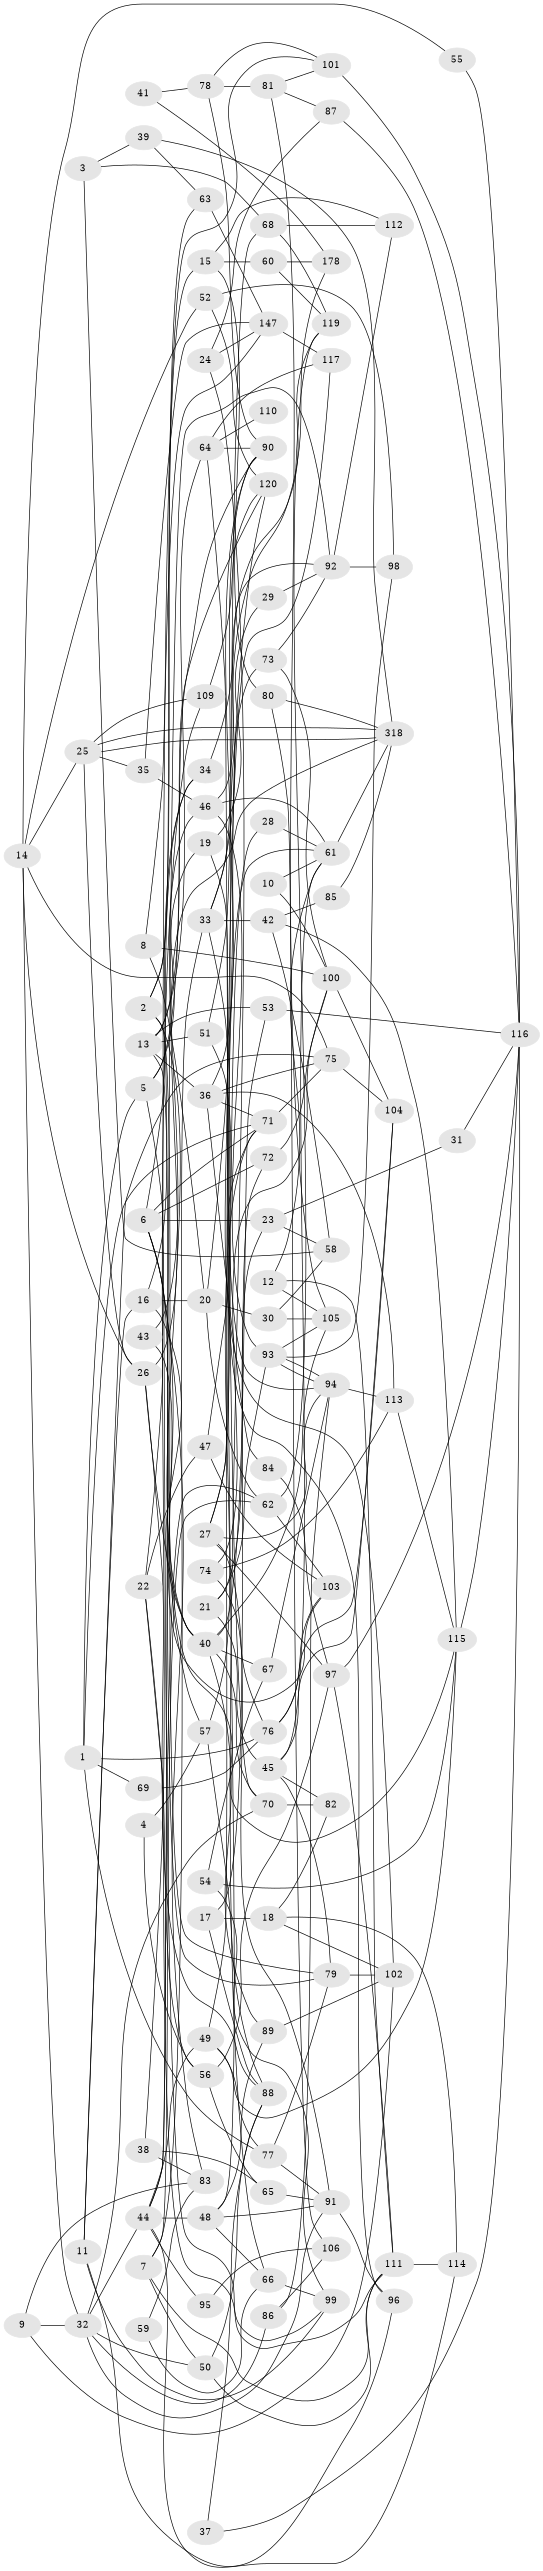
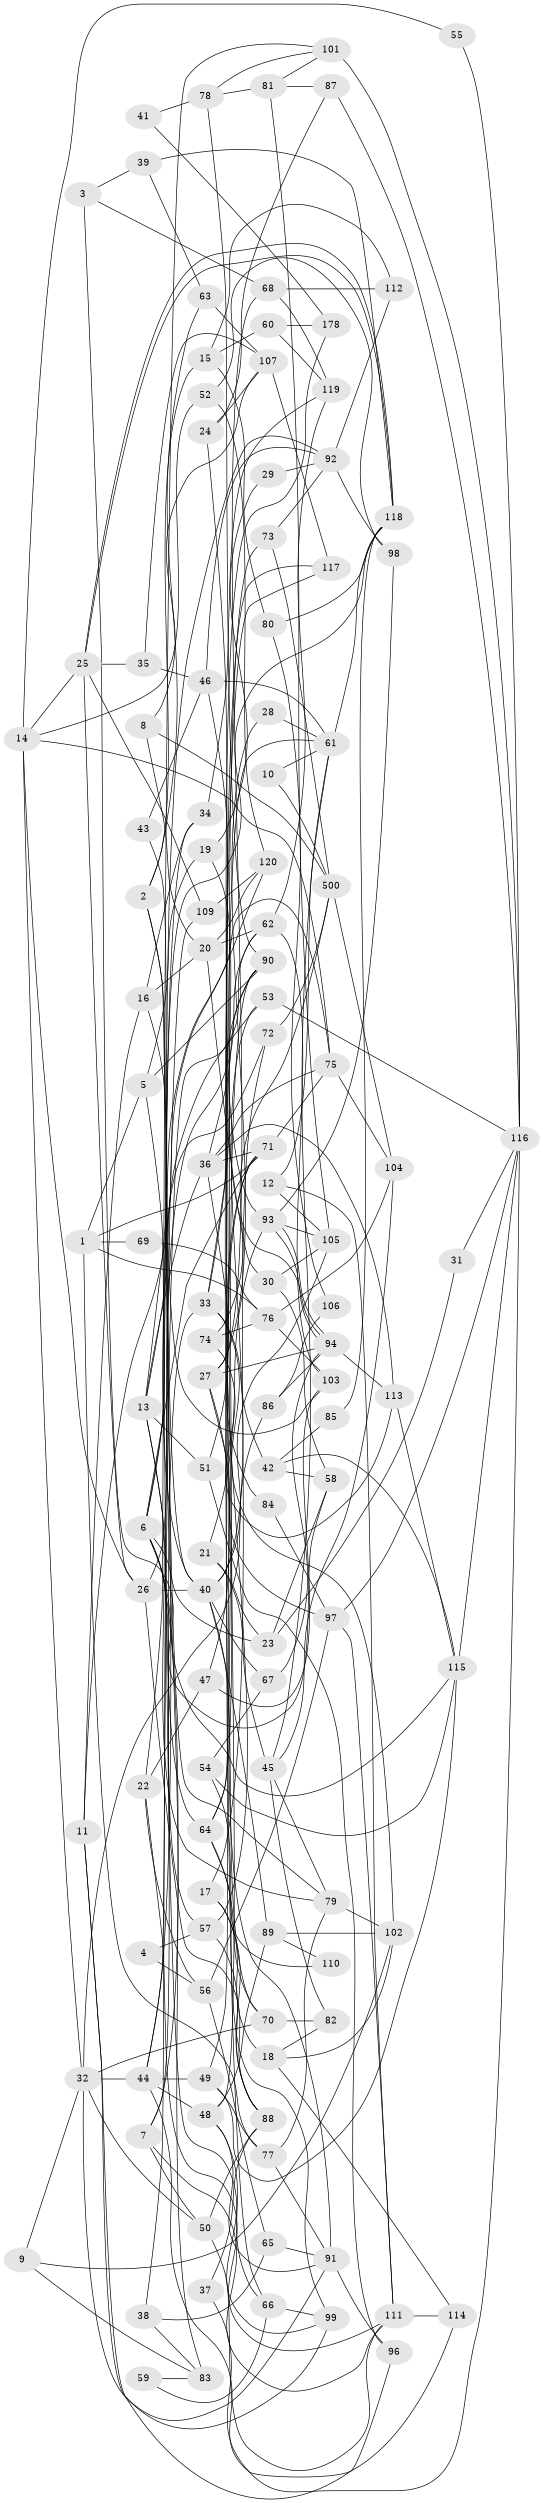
node "147": label "147" -> "107"
node "318": label "318" -> "118"
node "100": label "100" -> "500"
edge "89" -- "110": added
node "95": removed
